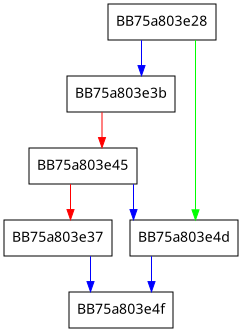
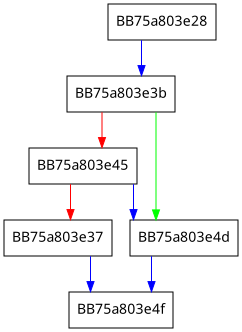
edge "BB75a803e28" -> "BB75a803e4d": now "BB75a803e3b" -> "BB75a803e4d"
